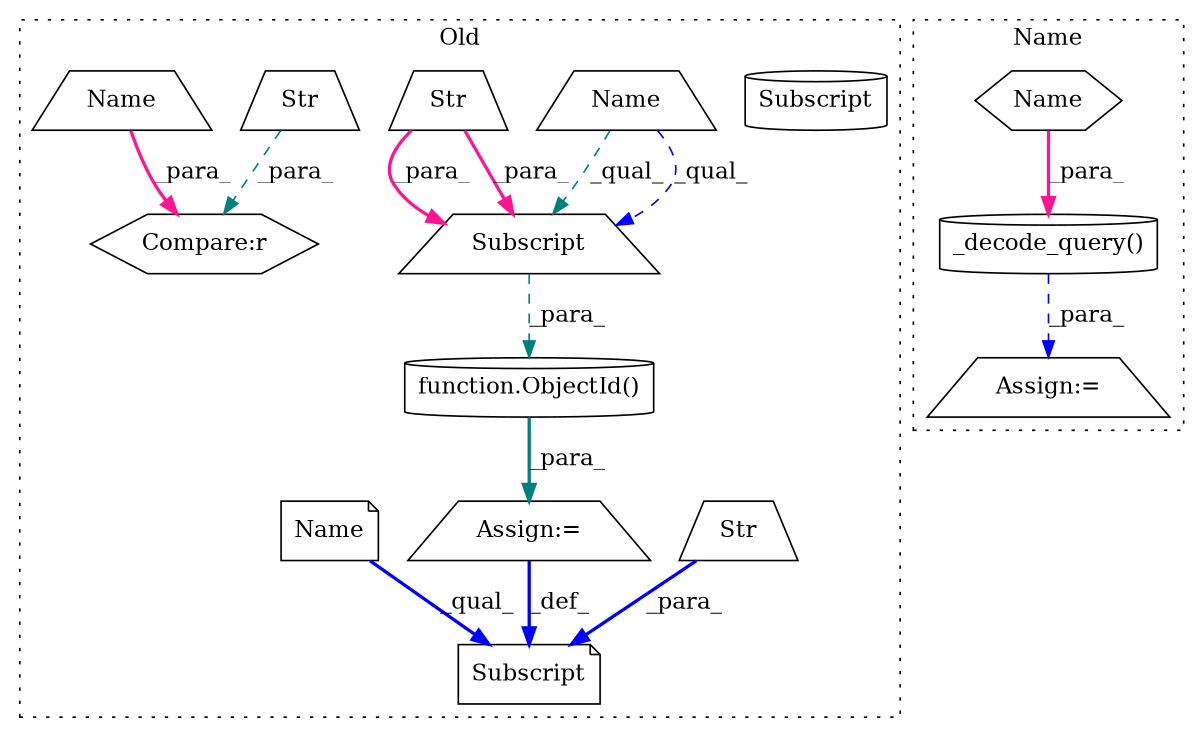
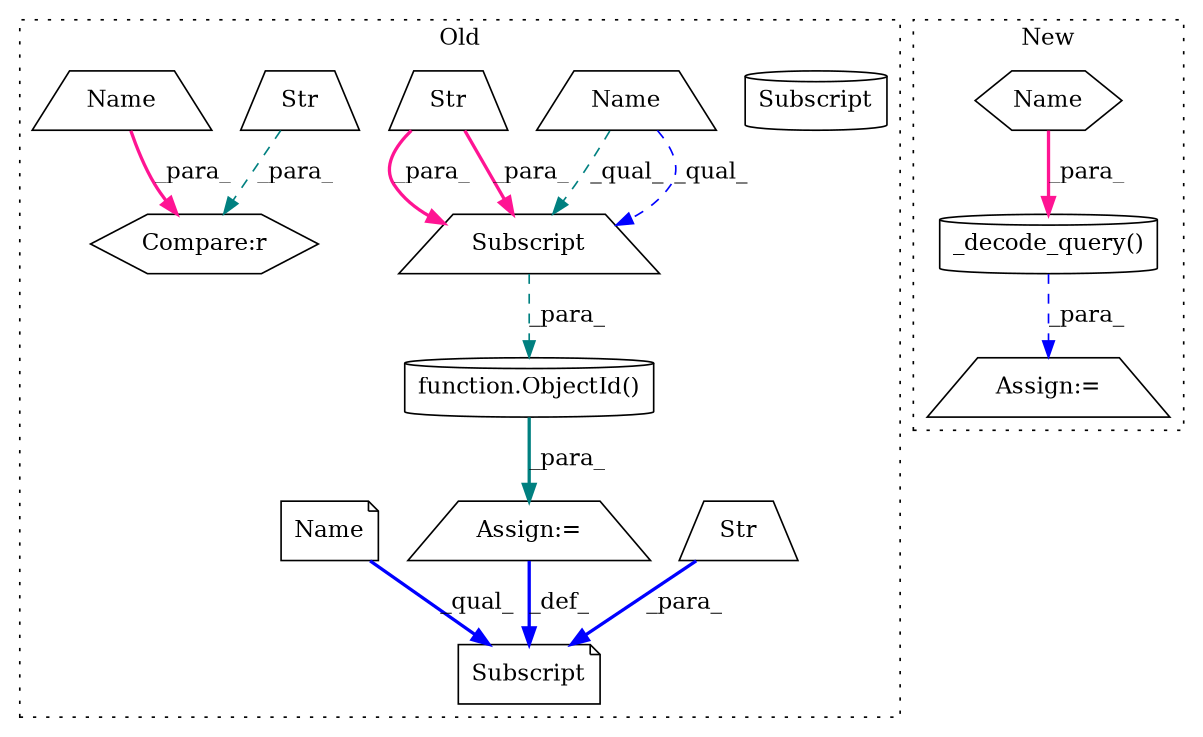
cluster "Name": label "Name" -> "New"
